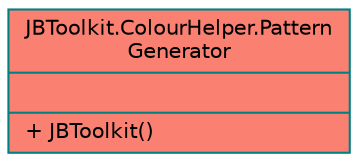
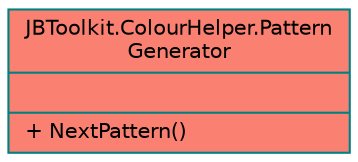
node "JBToolkit.ColourHelper.Pattern": text "+ JBToolkit()" -> "+ NextPattern()"
